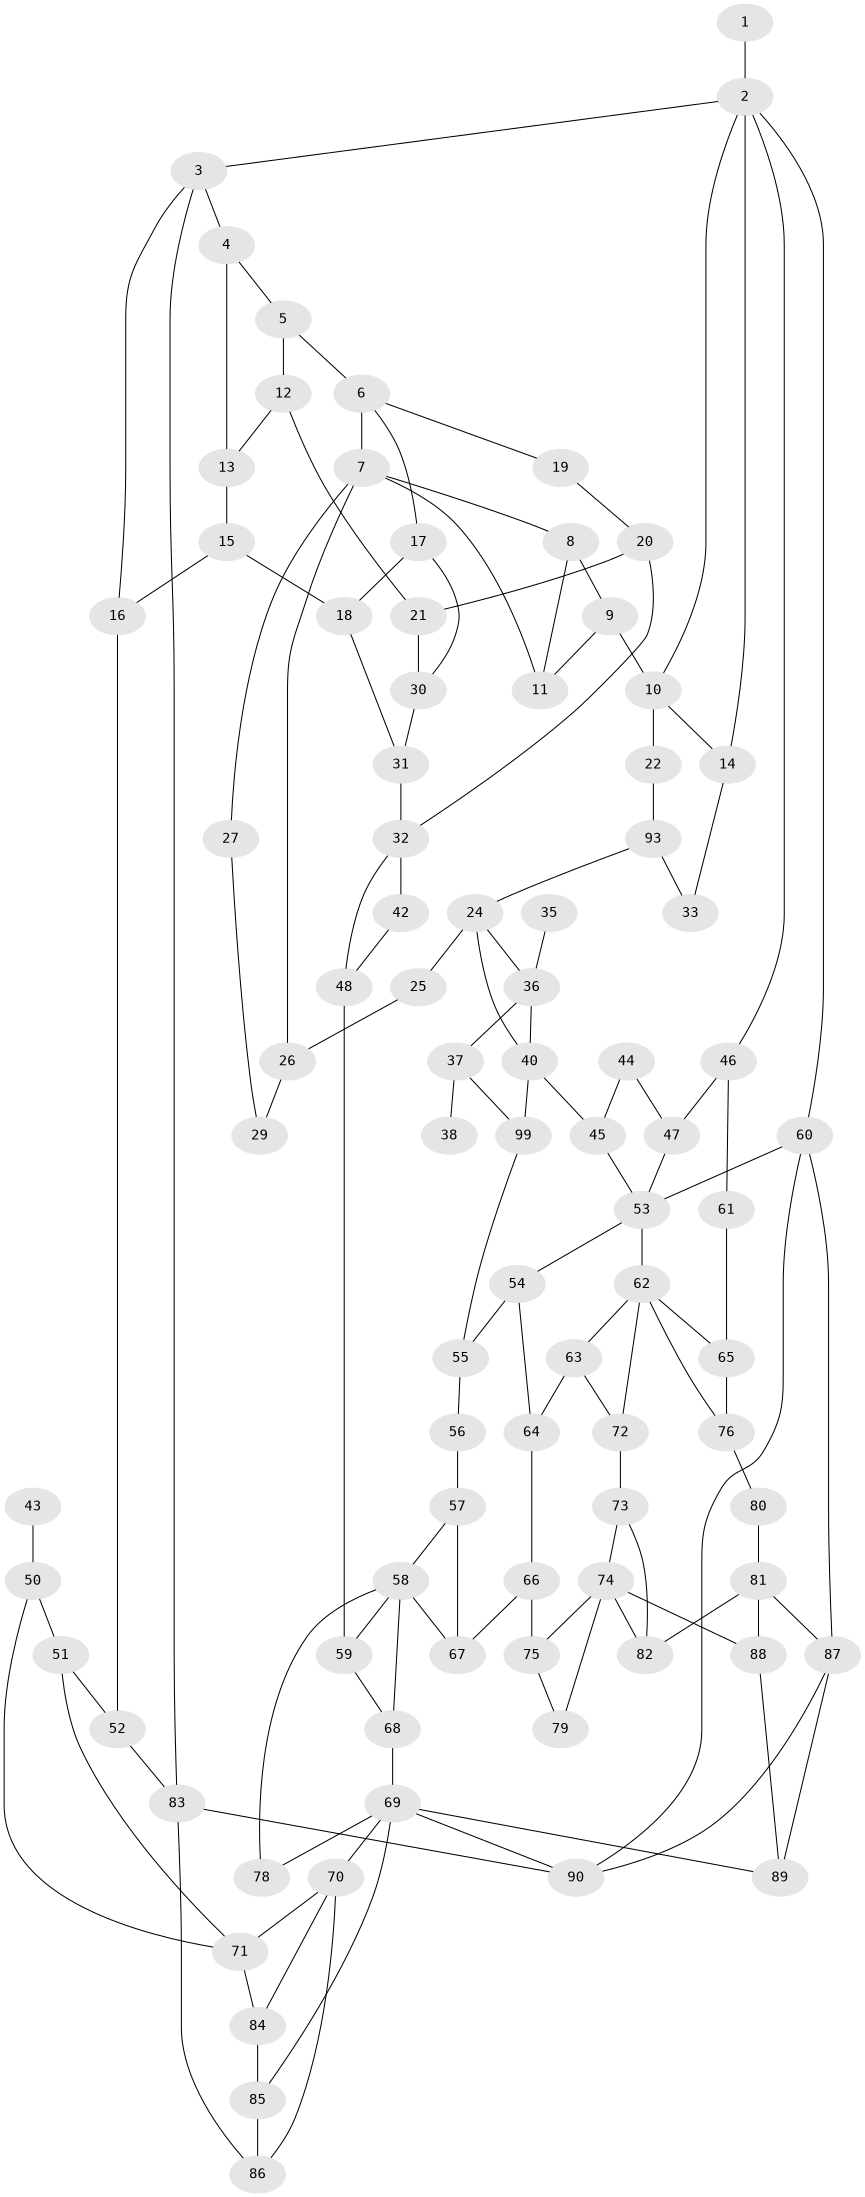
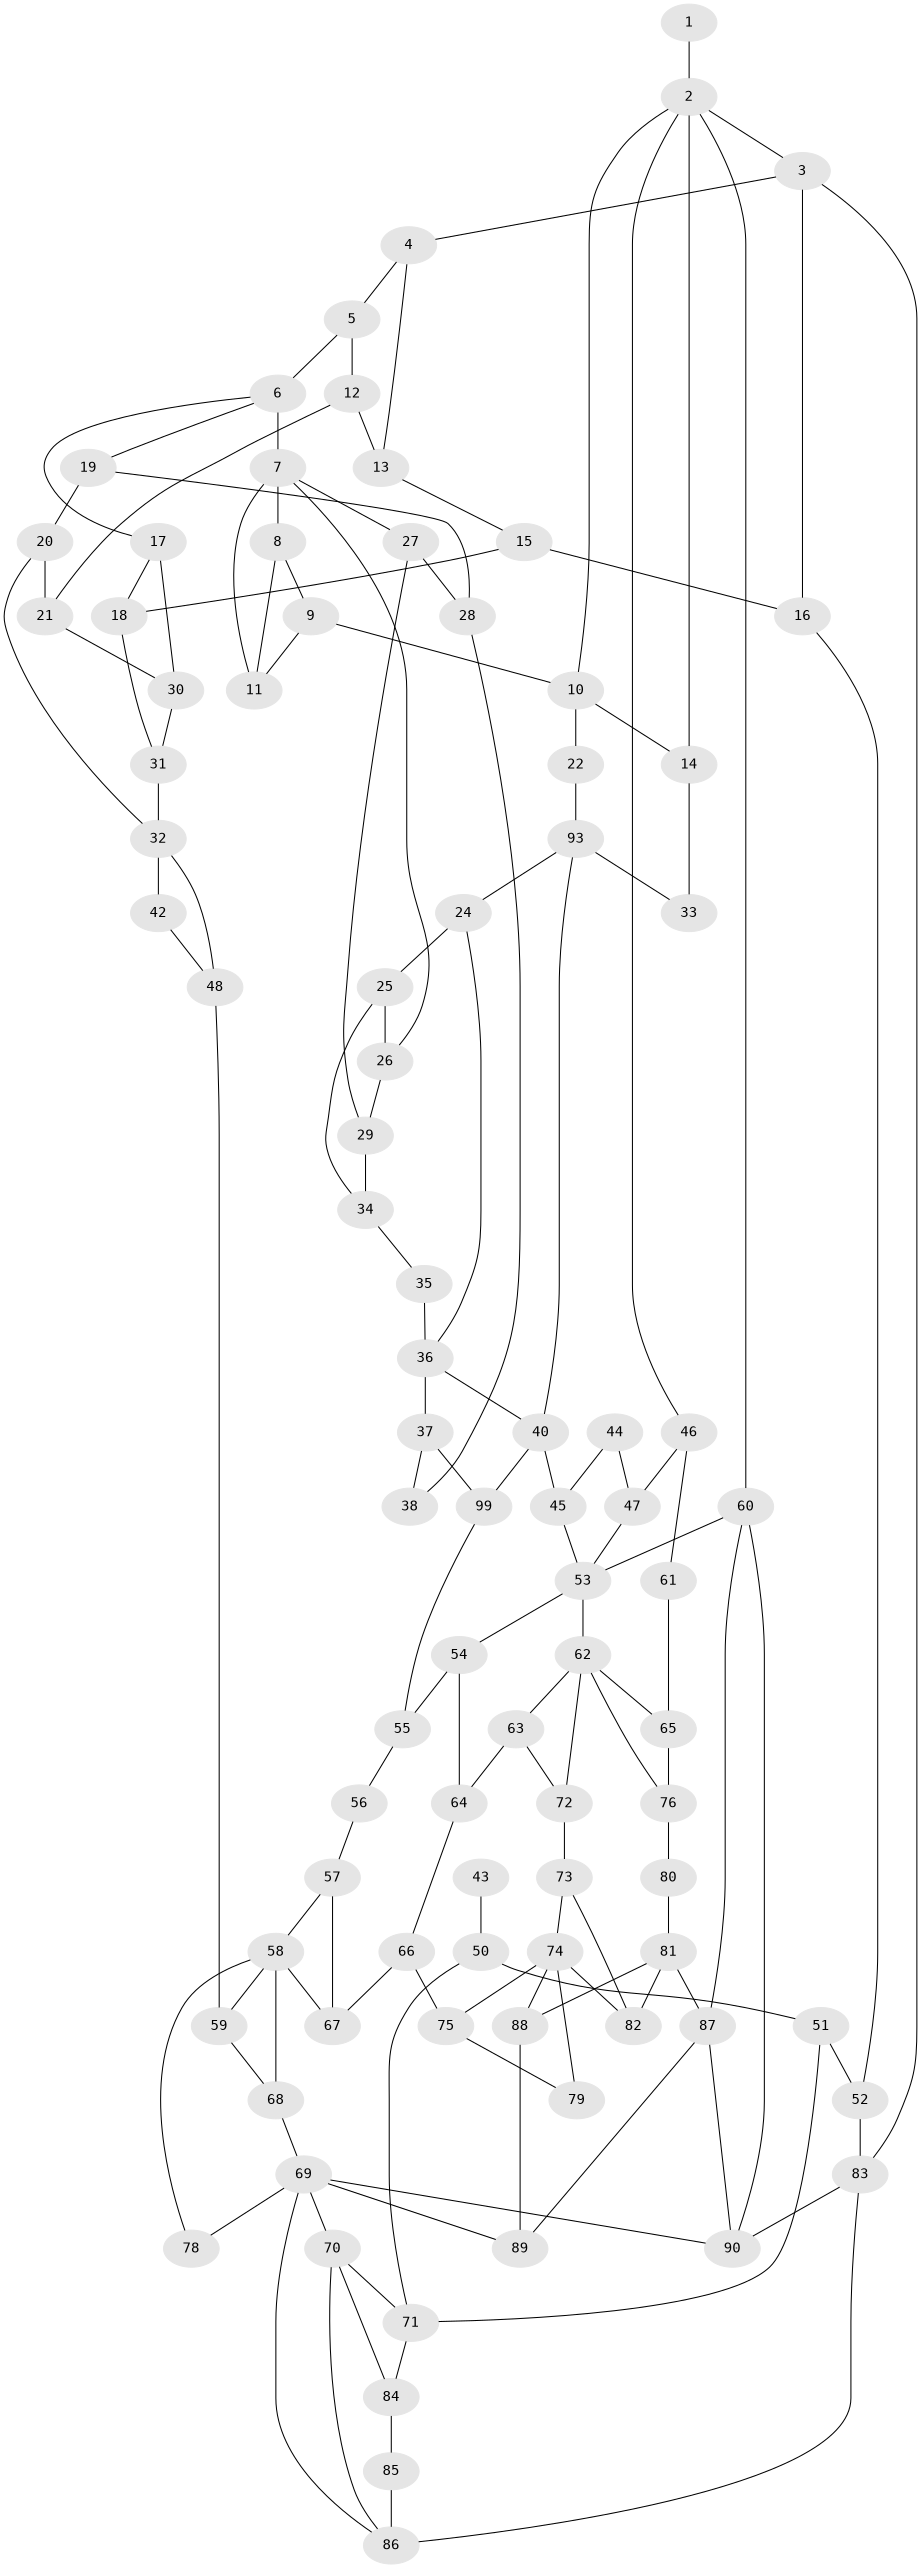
node "28": added
edge "24" -- "40": now "93" -- "40"
node "34": added
edge "69" -- "85": now "69" -- "86"
